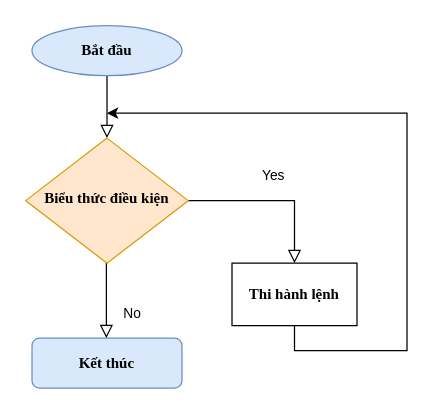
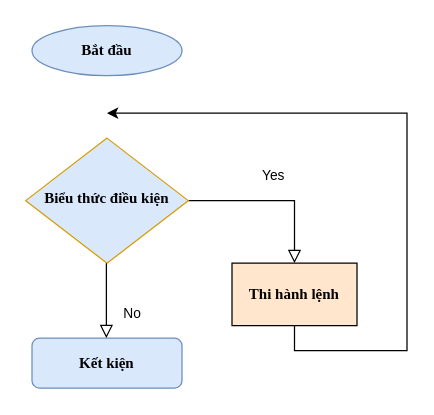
edge "Bắt đầu" -> "Biểu thức điều kiện": removed
node "Biểu thức điều kiện": fillcolor #ffe6cc -> #dae8fc
node "Thi hành lệnh": fillcolor #ffffff -> #ffe6cc
node "Kết thúc": label "Kết thúc" -> "Kết kiện"
